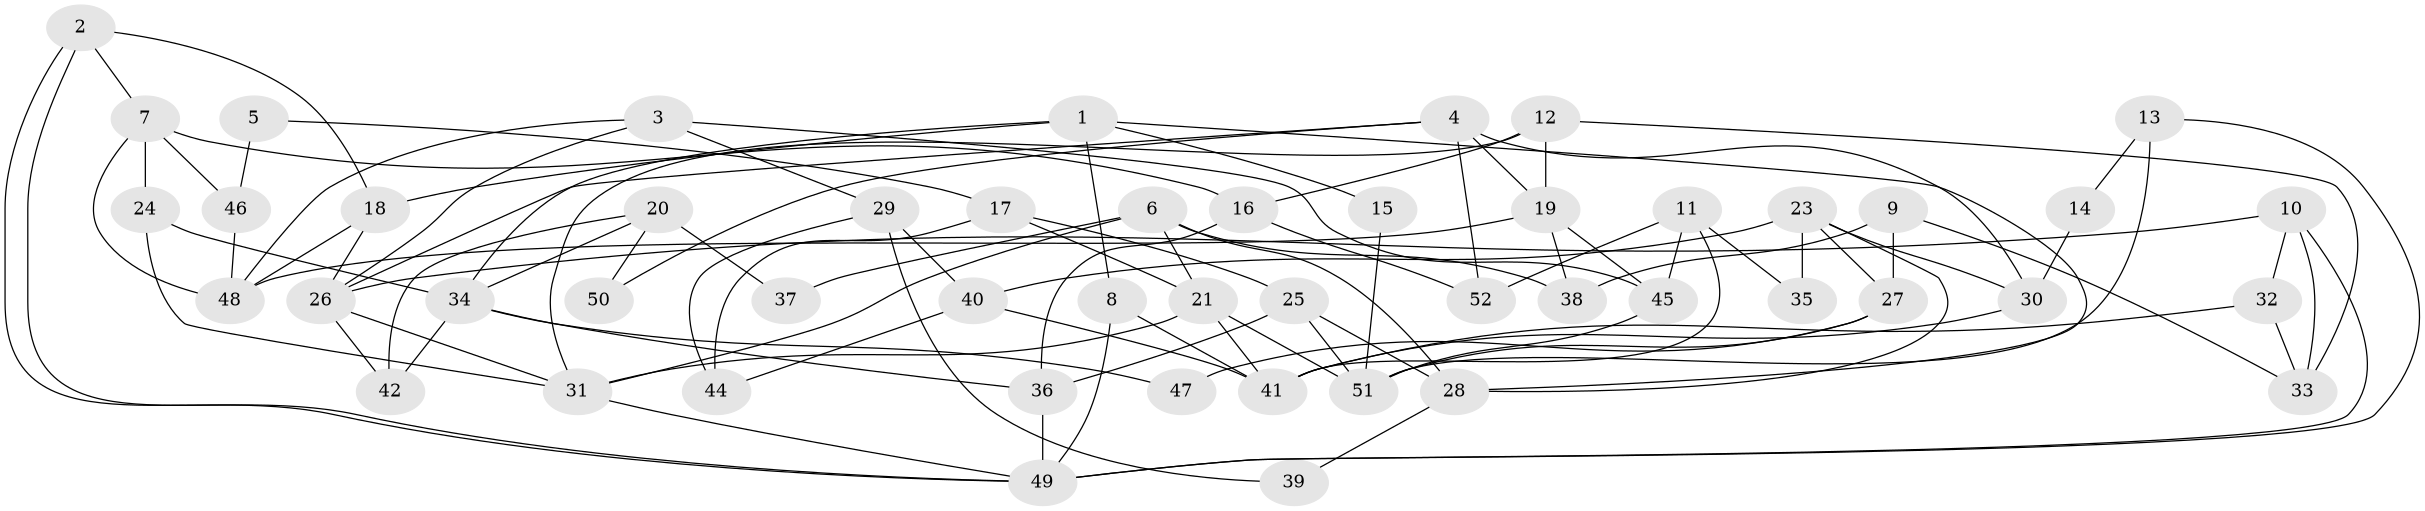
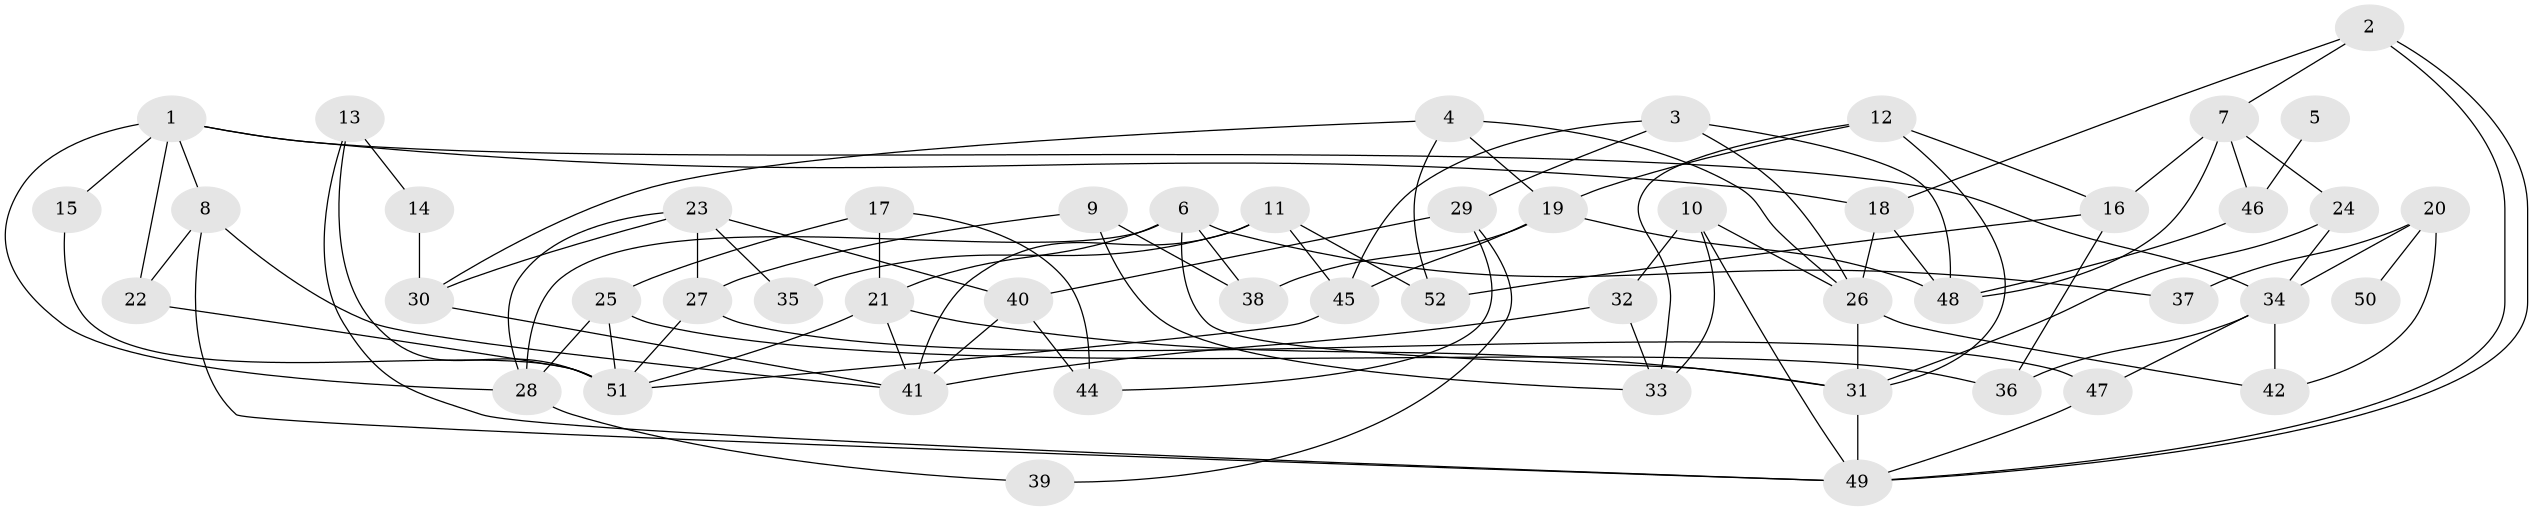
edge "5" -- "17": removed
edge "4" -- "50": removed
node "22": added
edge "36" -- "49": now "47" -- "49"
